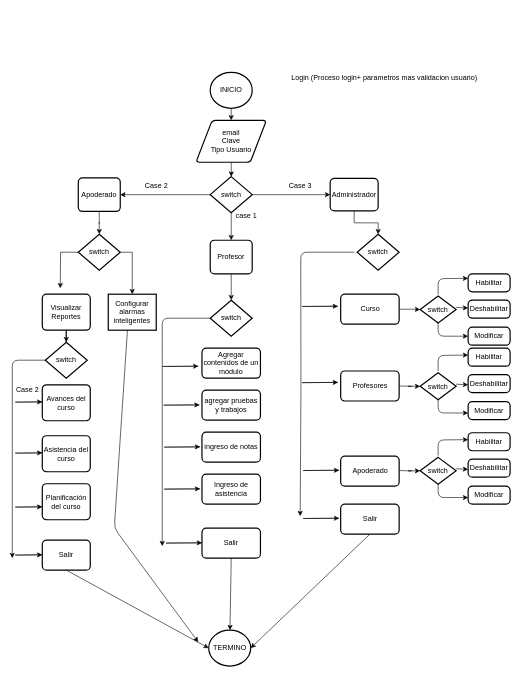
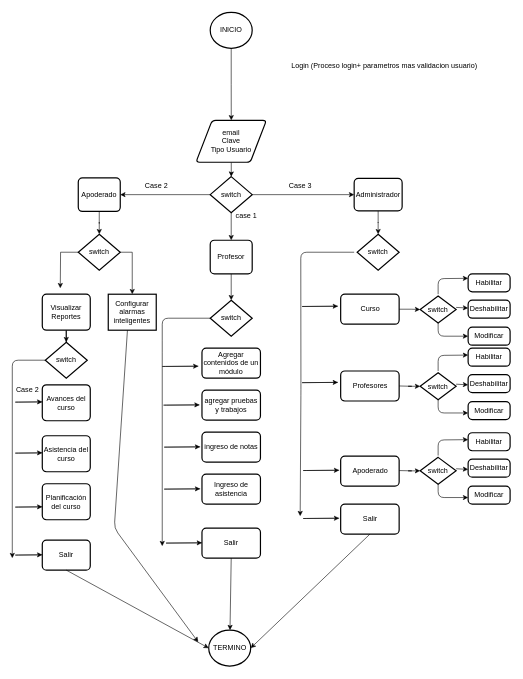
node "Login (Proceso login+ parametros mas validacion usuario)": moved (384, 78) -> (384, 66)
node "INICIO": moved (231, 90) -> (231, 30)
node "Administrador": moved (354, 195) -> (378, 195)
